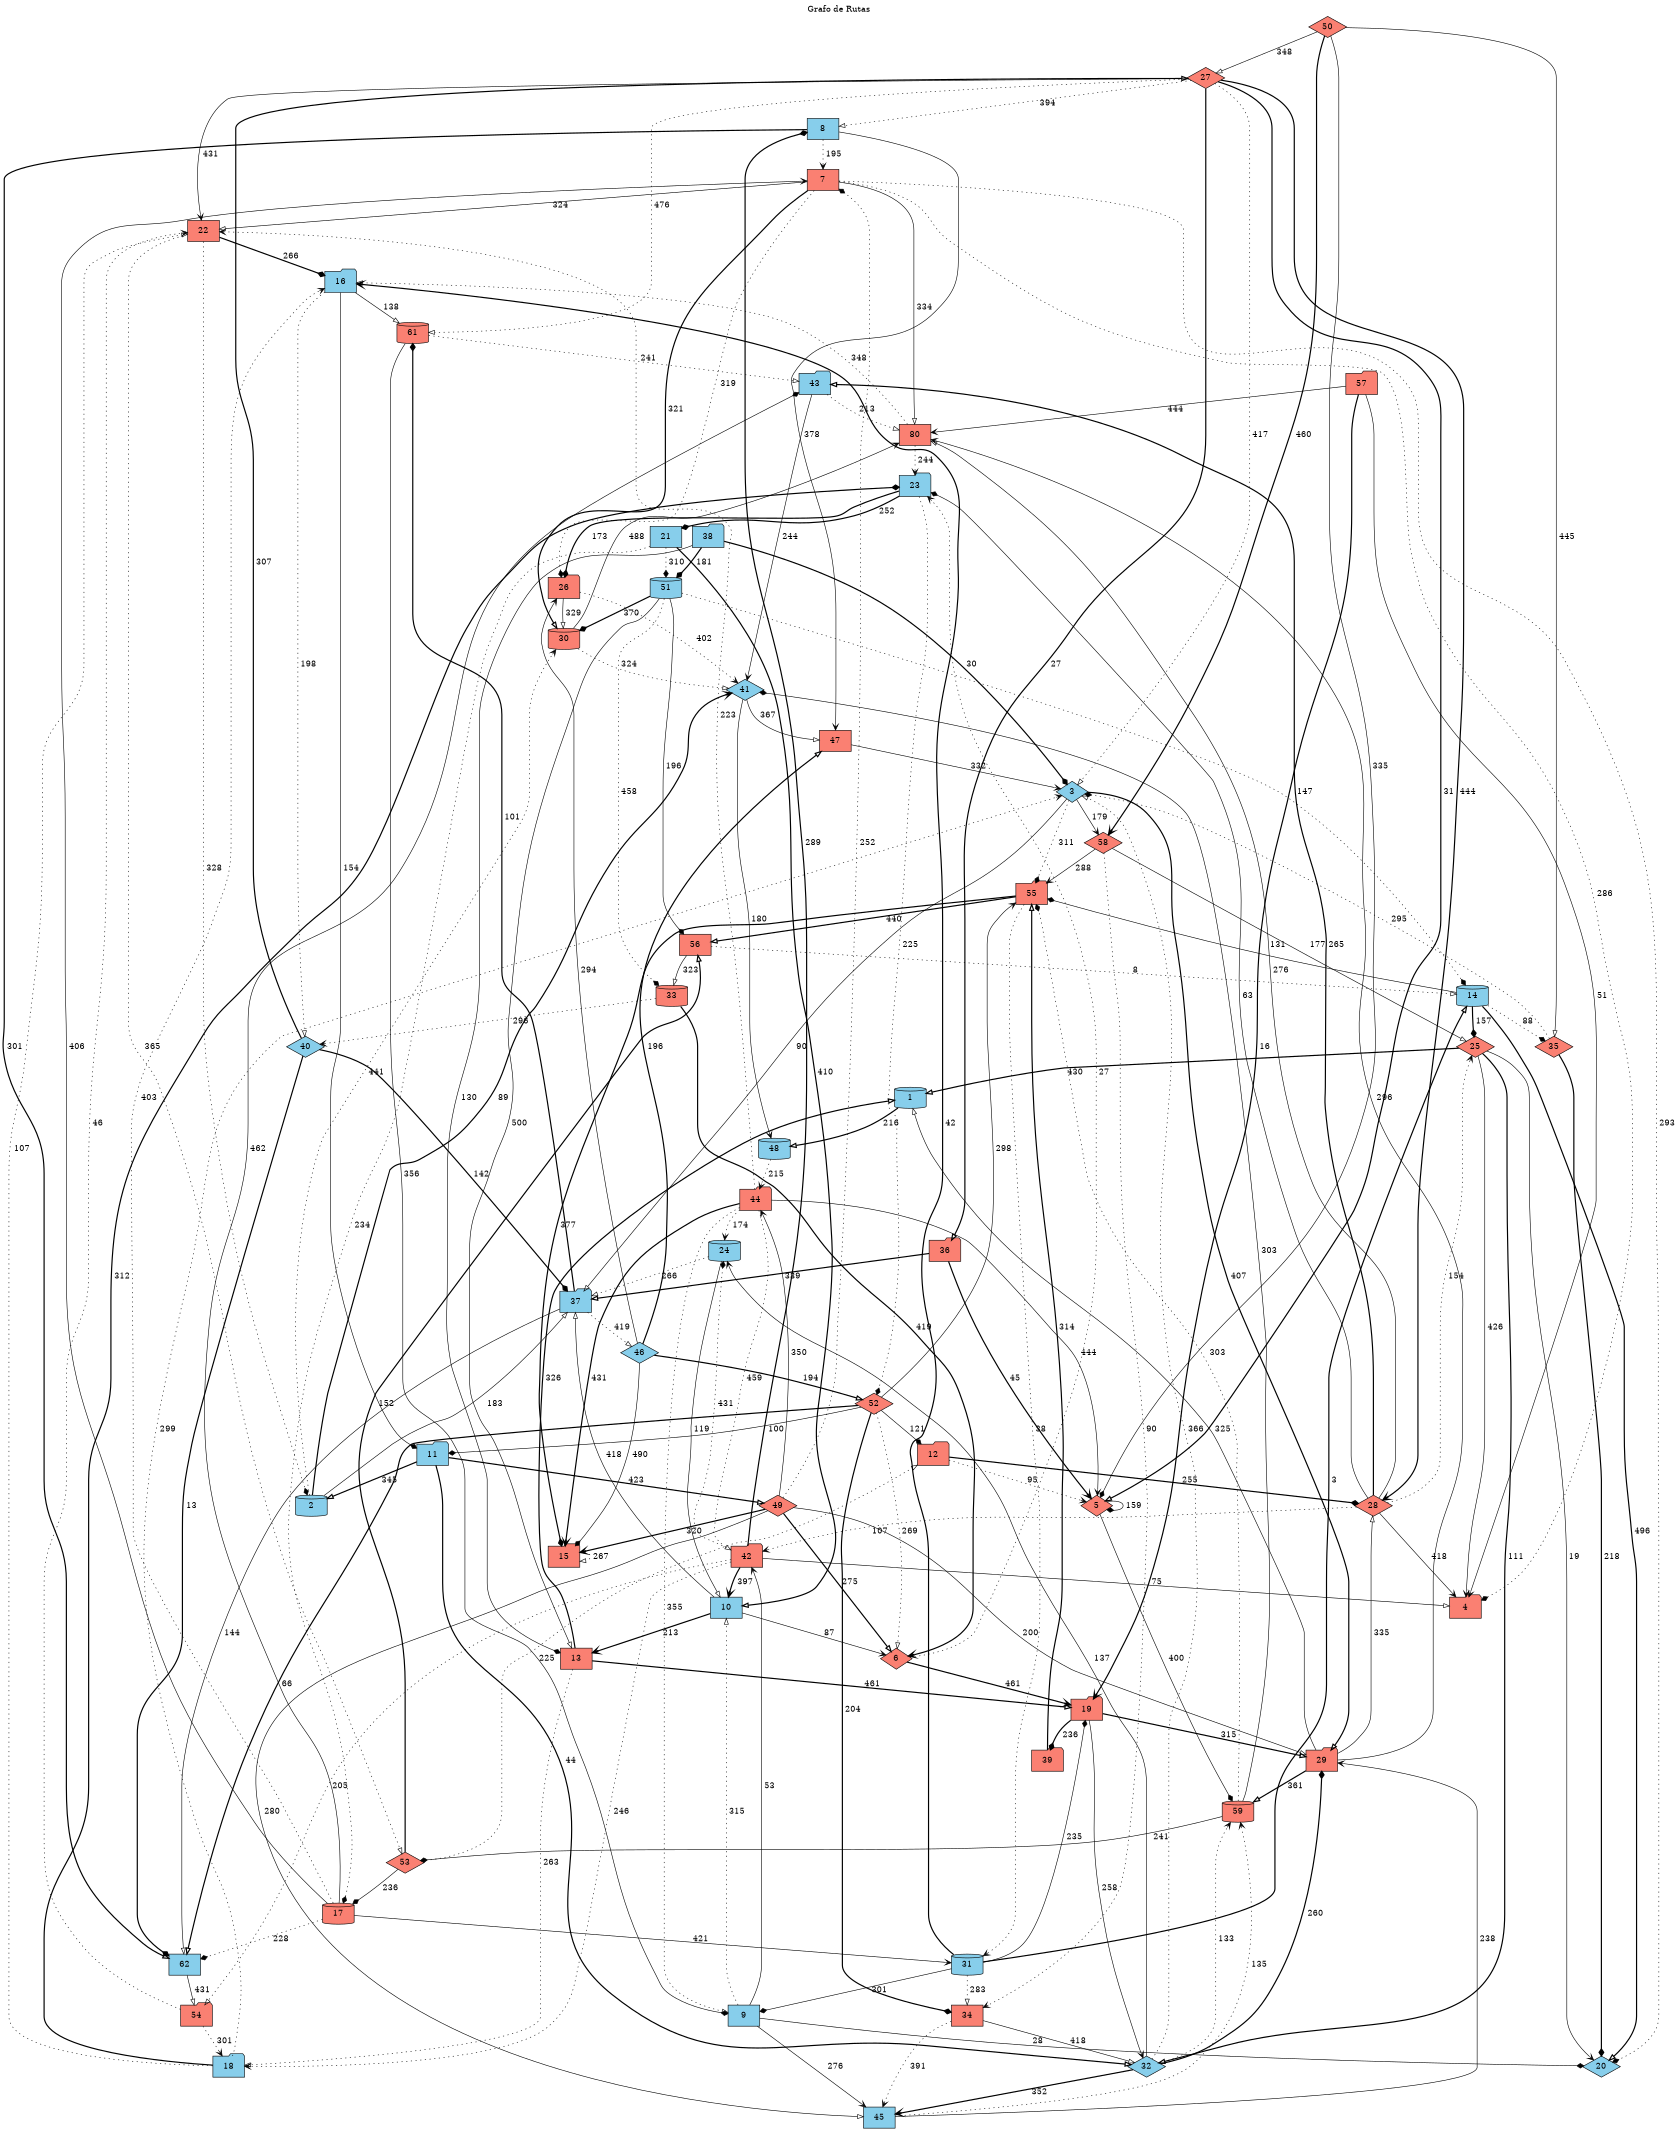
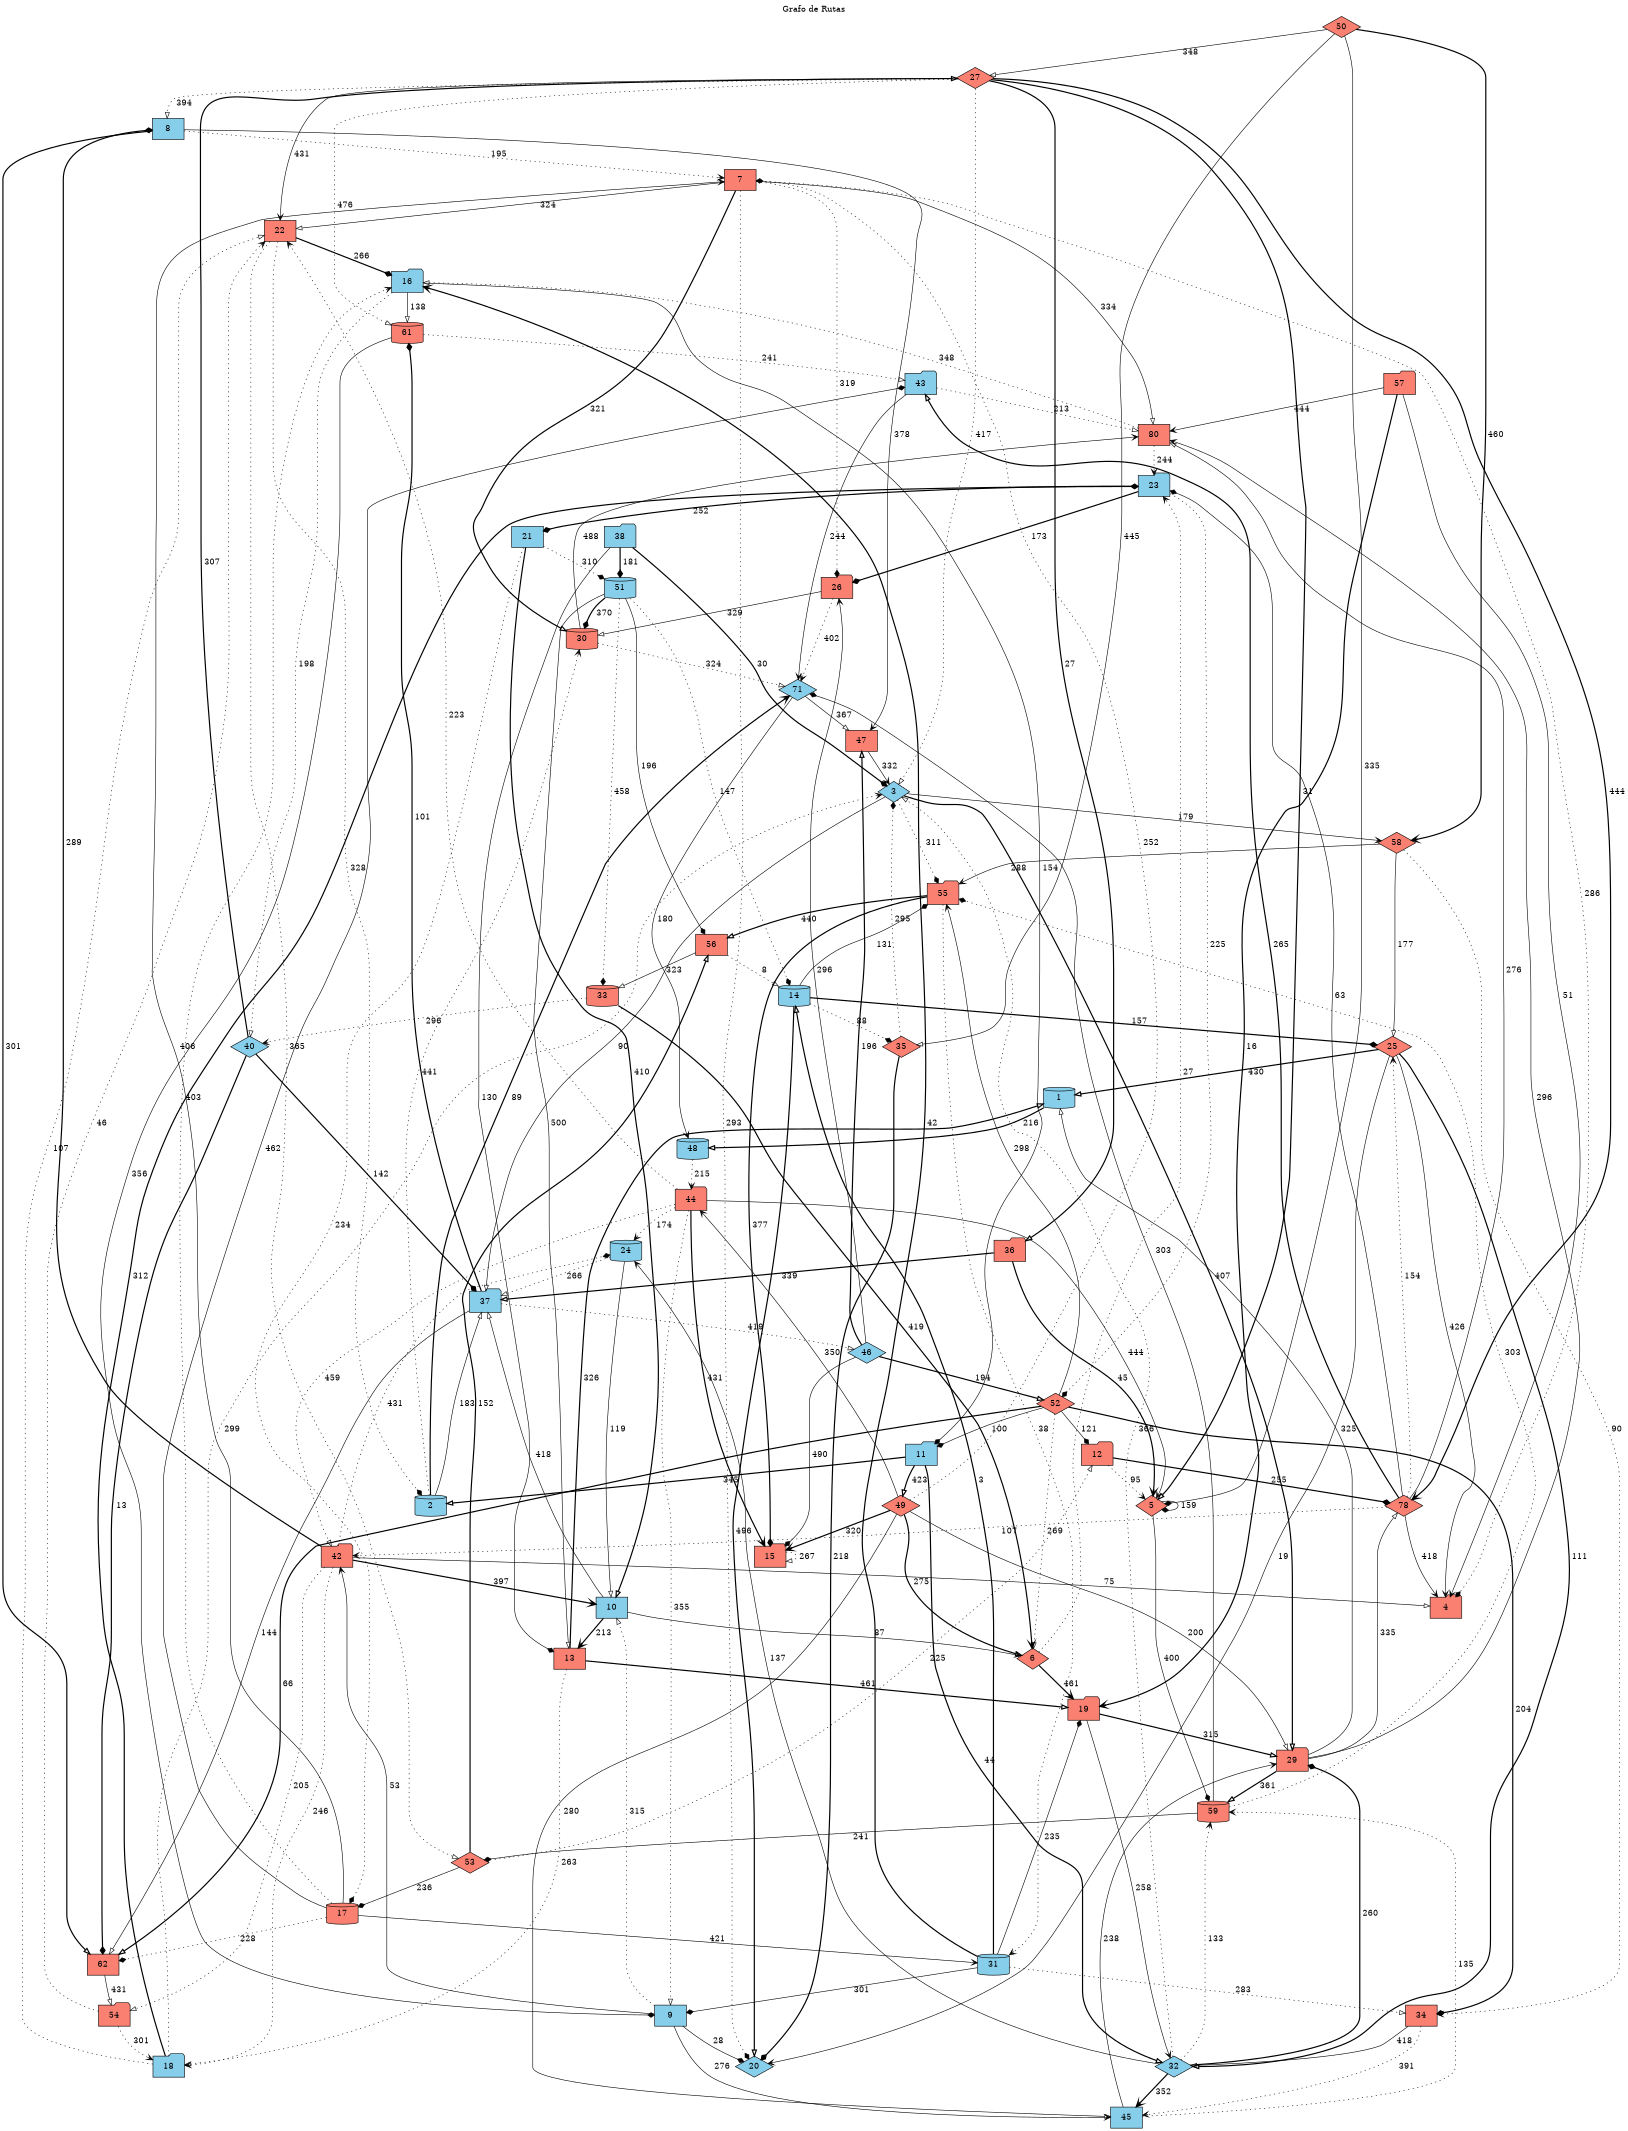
node "41": label "41" -> "71"
edge "46" -> "26": label " 294" -> " 296"
node "28": label "28" -> "78"
node "39": removed
node "62": fillcolor skyblue -> salmon
